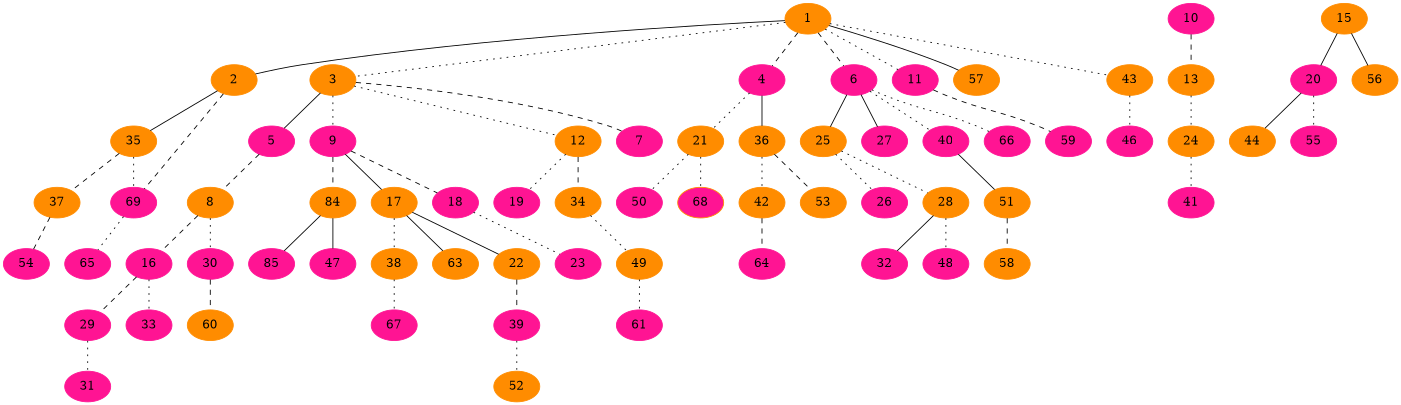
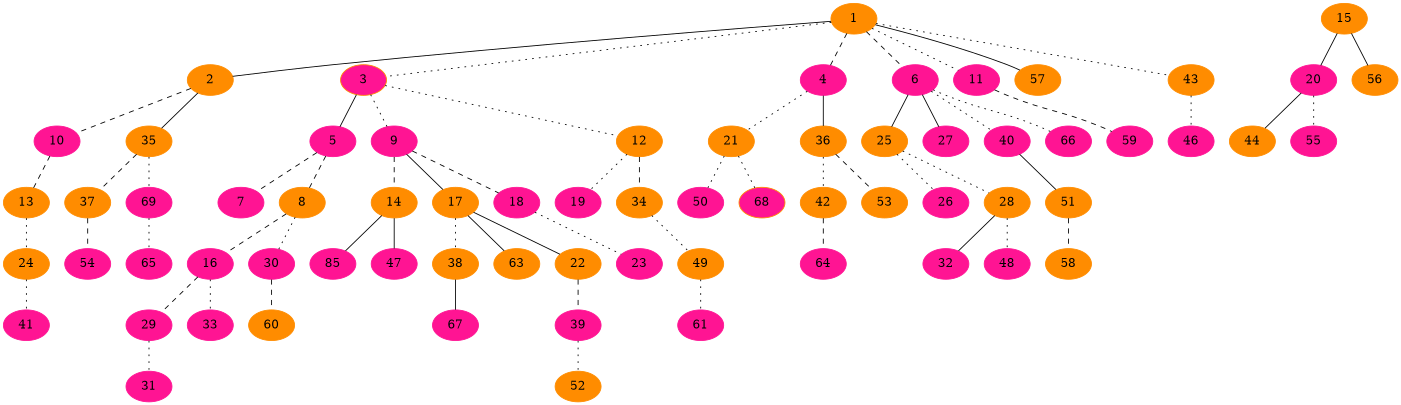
node "3": fillcolor darkorange -> deeppink
edge "3" -- "7": now "5" -- "7"
edge "2" -- "69": now "2" -- "10"
node "84": label "84" -> "14"
edge "38" -- "67": style dotted -> solid
